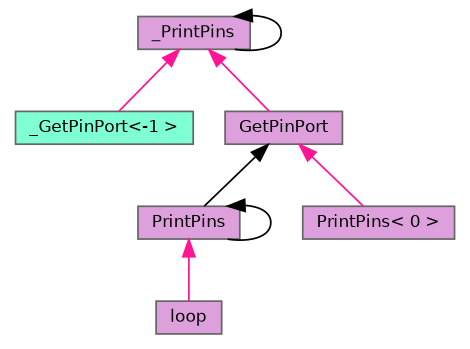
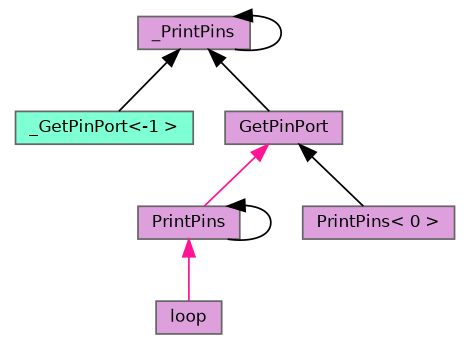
edge "_GetPinPort<-1 >" -> "_PrintPins": color deeppink -> black
edge "GetPinPort" -> "_PrintPins": color deeppink -> black
edge "PrintPins" -> "GetPinPort": color black -> deeppink
edge "PrintPins< 0 >" -> "GetPinPort": color deeppink -> black
